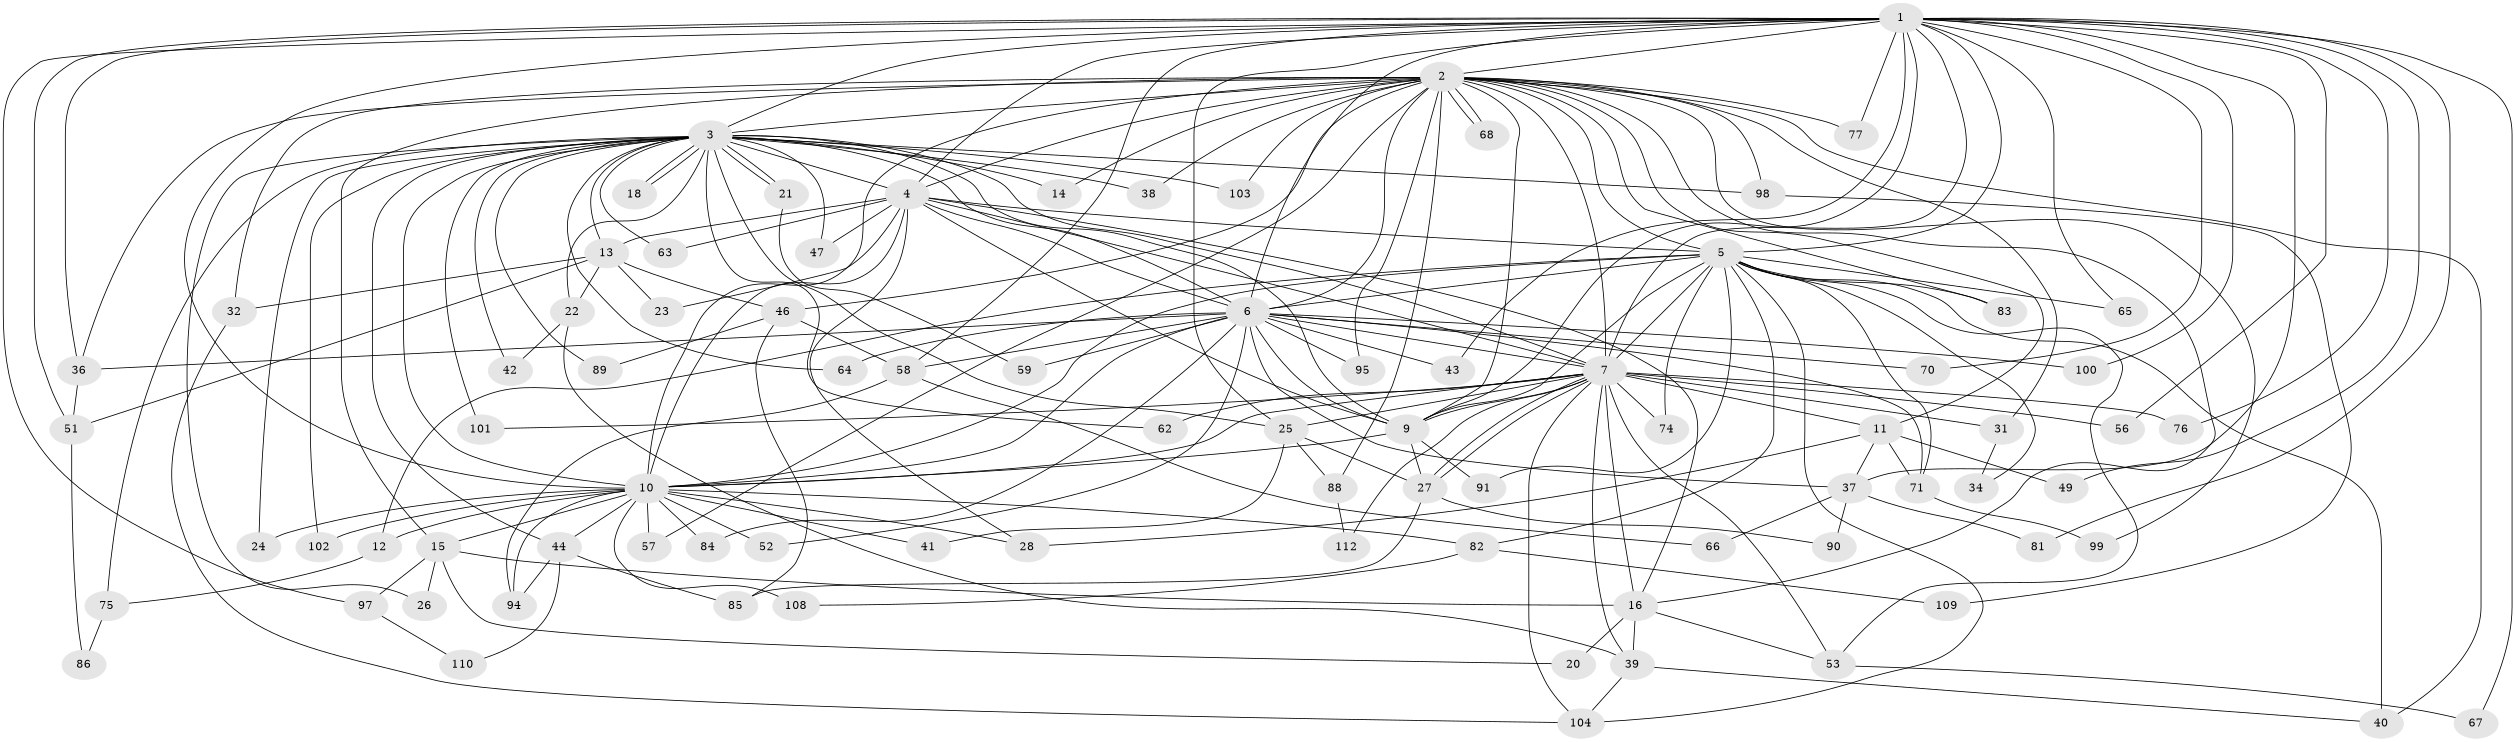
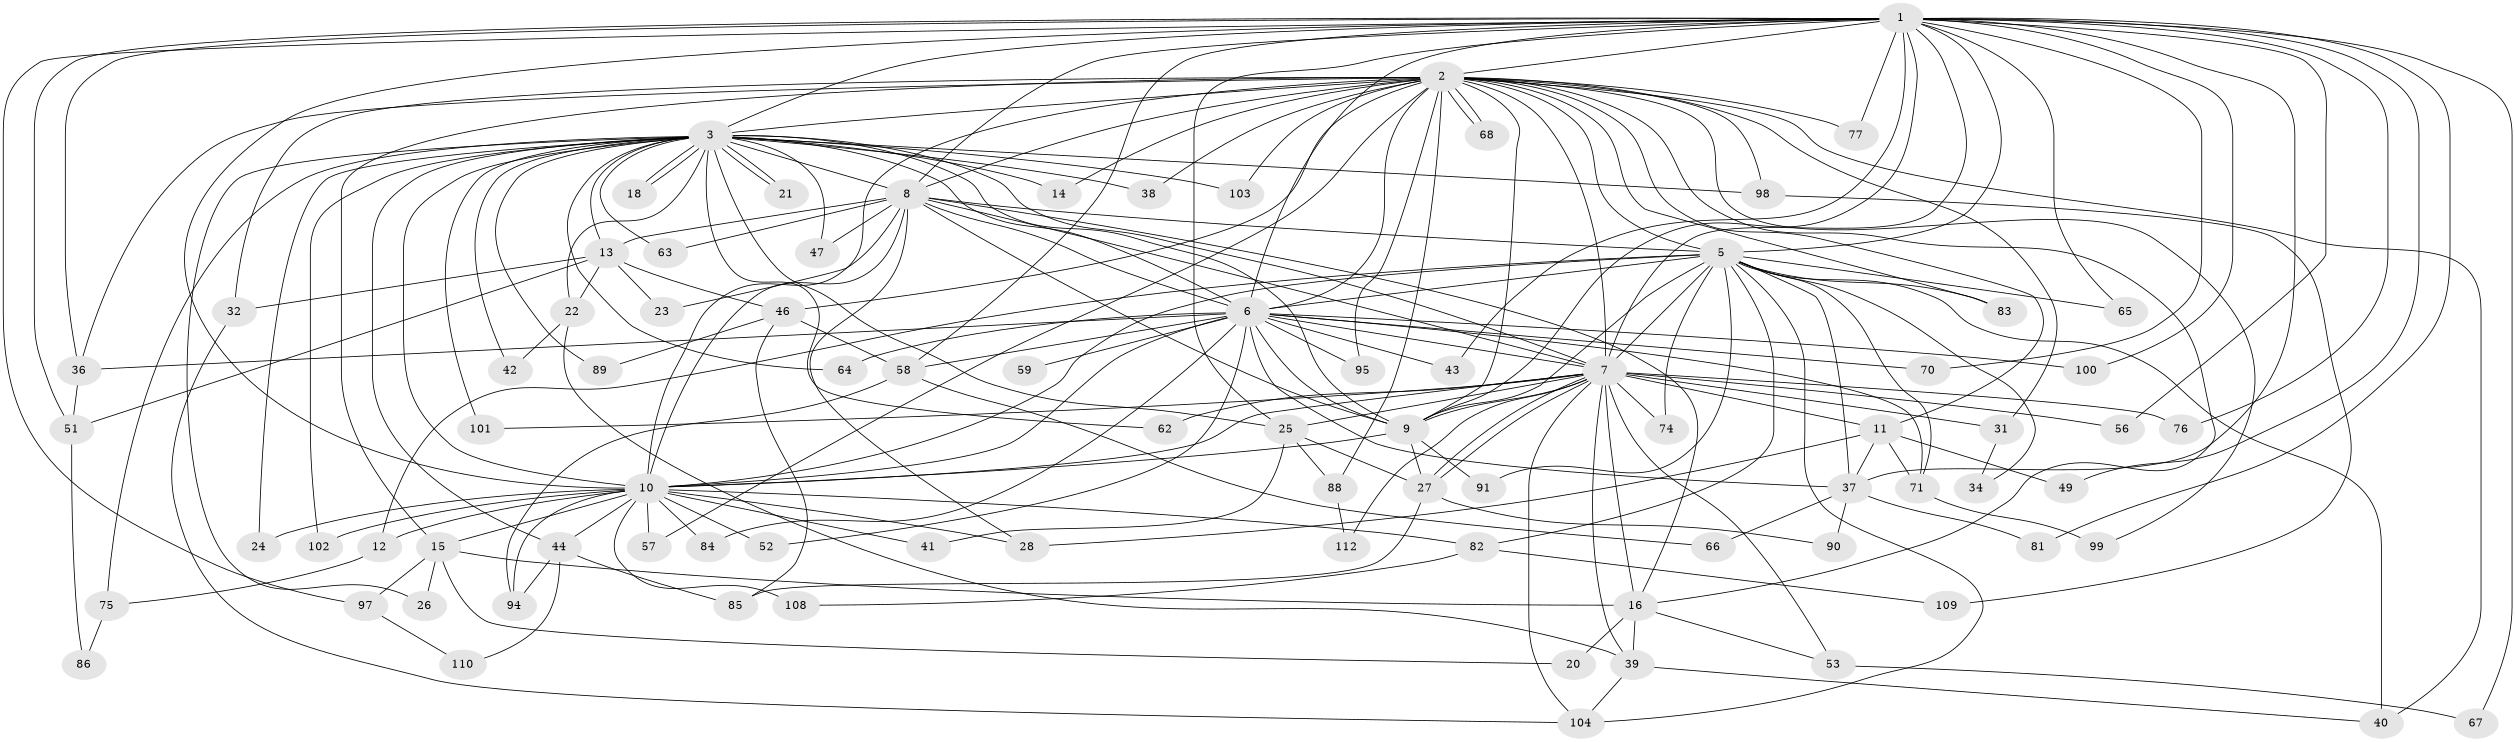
node "4": label "4" -> "8"
edge "21" -- "59": removed
edge "5" -- "53": now "5" -- "37"
